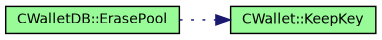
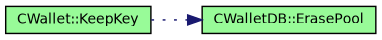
edge "CWalletDB::ErasePool" -> "CWallet::KeepKey": reversed
